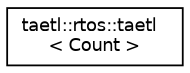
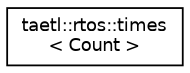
node "taetl::rtos::taetl < Count >": label "taetl::rtos::taetl < Count >" -> "taetl::rtos::times < Count >"
